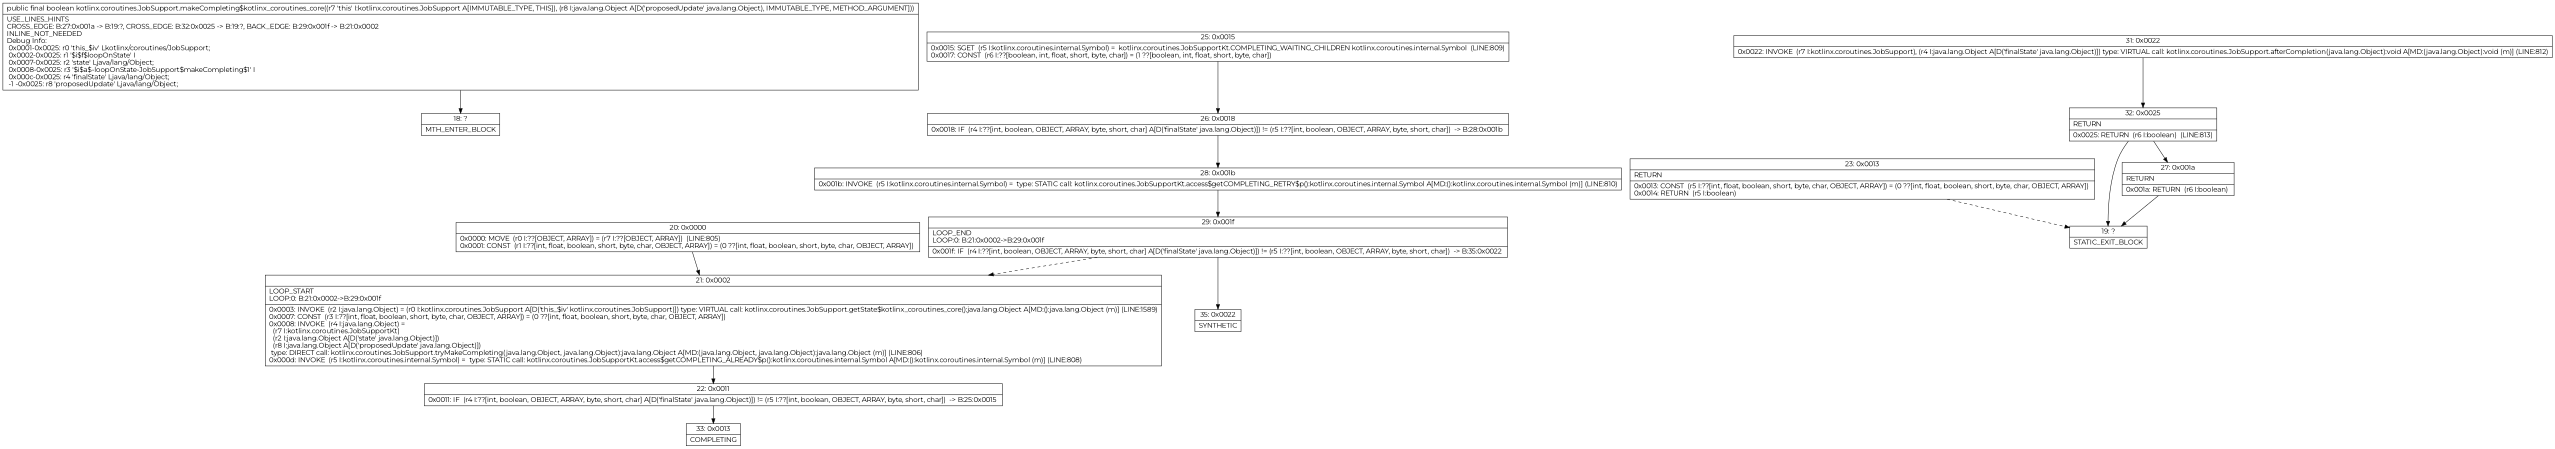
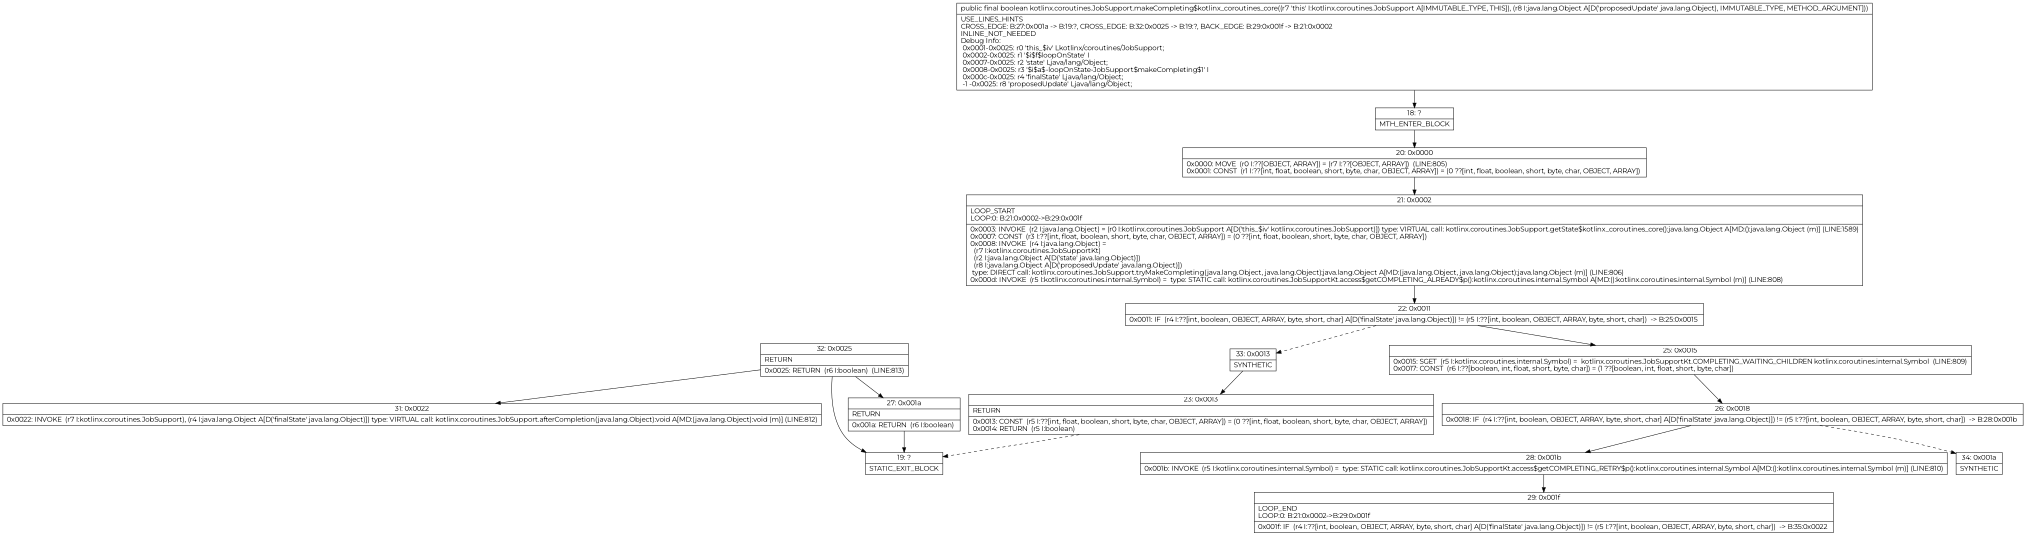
edge "31: 0x0022" -> "32: 0x0025": reversed
edge "18: ?" -> "20: 0x0000": added
edge "29: 0x001f" -> "21: 0x0002": removed
node "35: 0x0022": removed
edge "22: 0x0011" -> "25: 0x0015": added
edge "33: 0x0013" -> "23: 0x0013": added
edge "22: 0x0011" -> "33: 0x0013": style solid -> dashed
node "33: 0x0013": text "COMPLETING" -> "SYNTHETIC"
node "34: 0x001a": added
